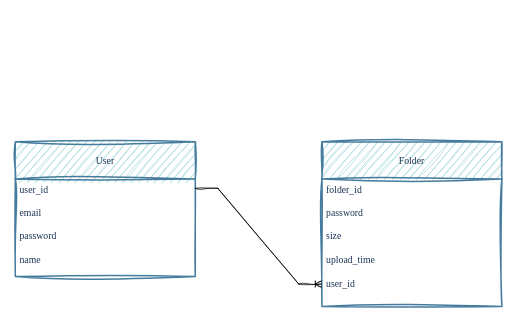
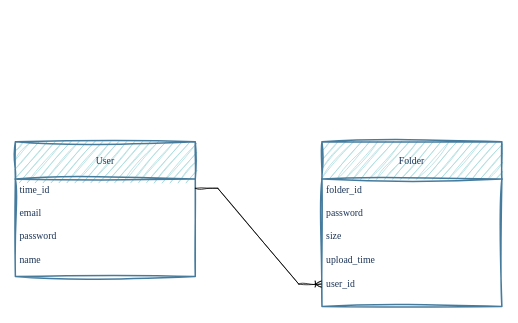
node "user_id email password name": label "user_id email password name" -> "time_id email password name"
